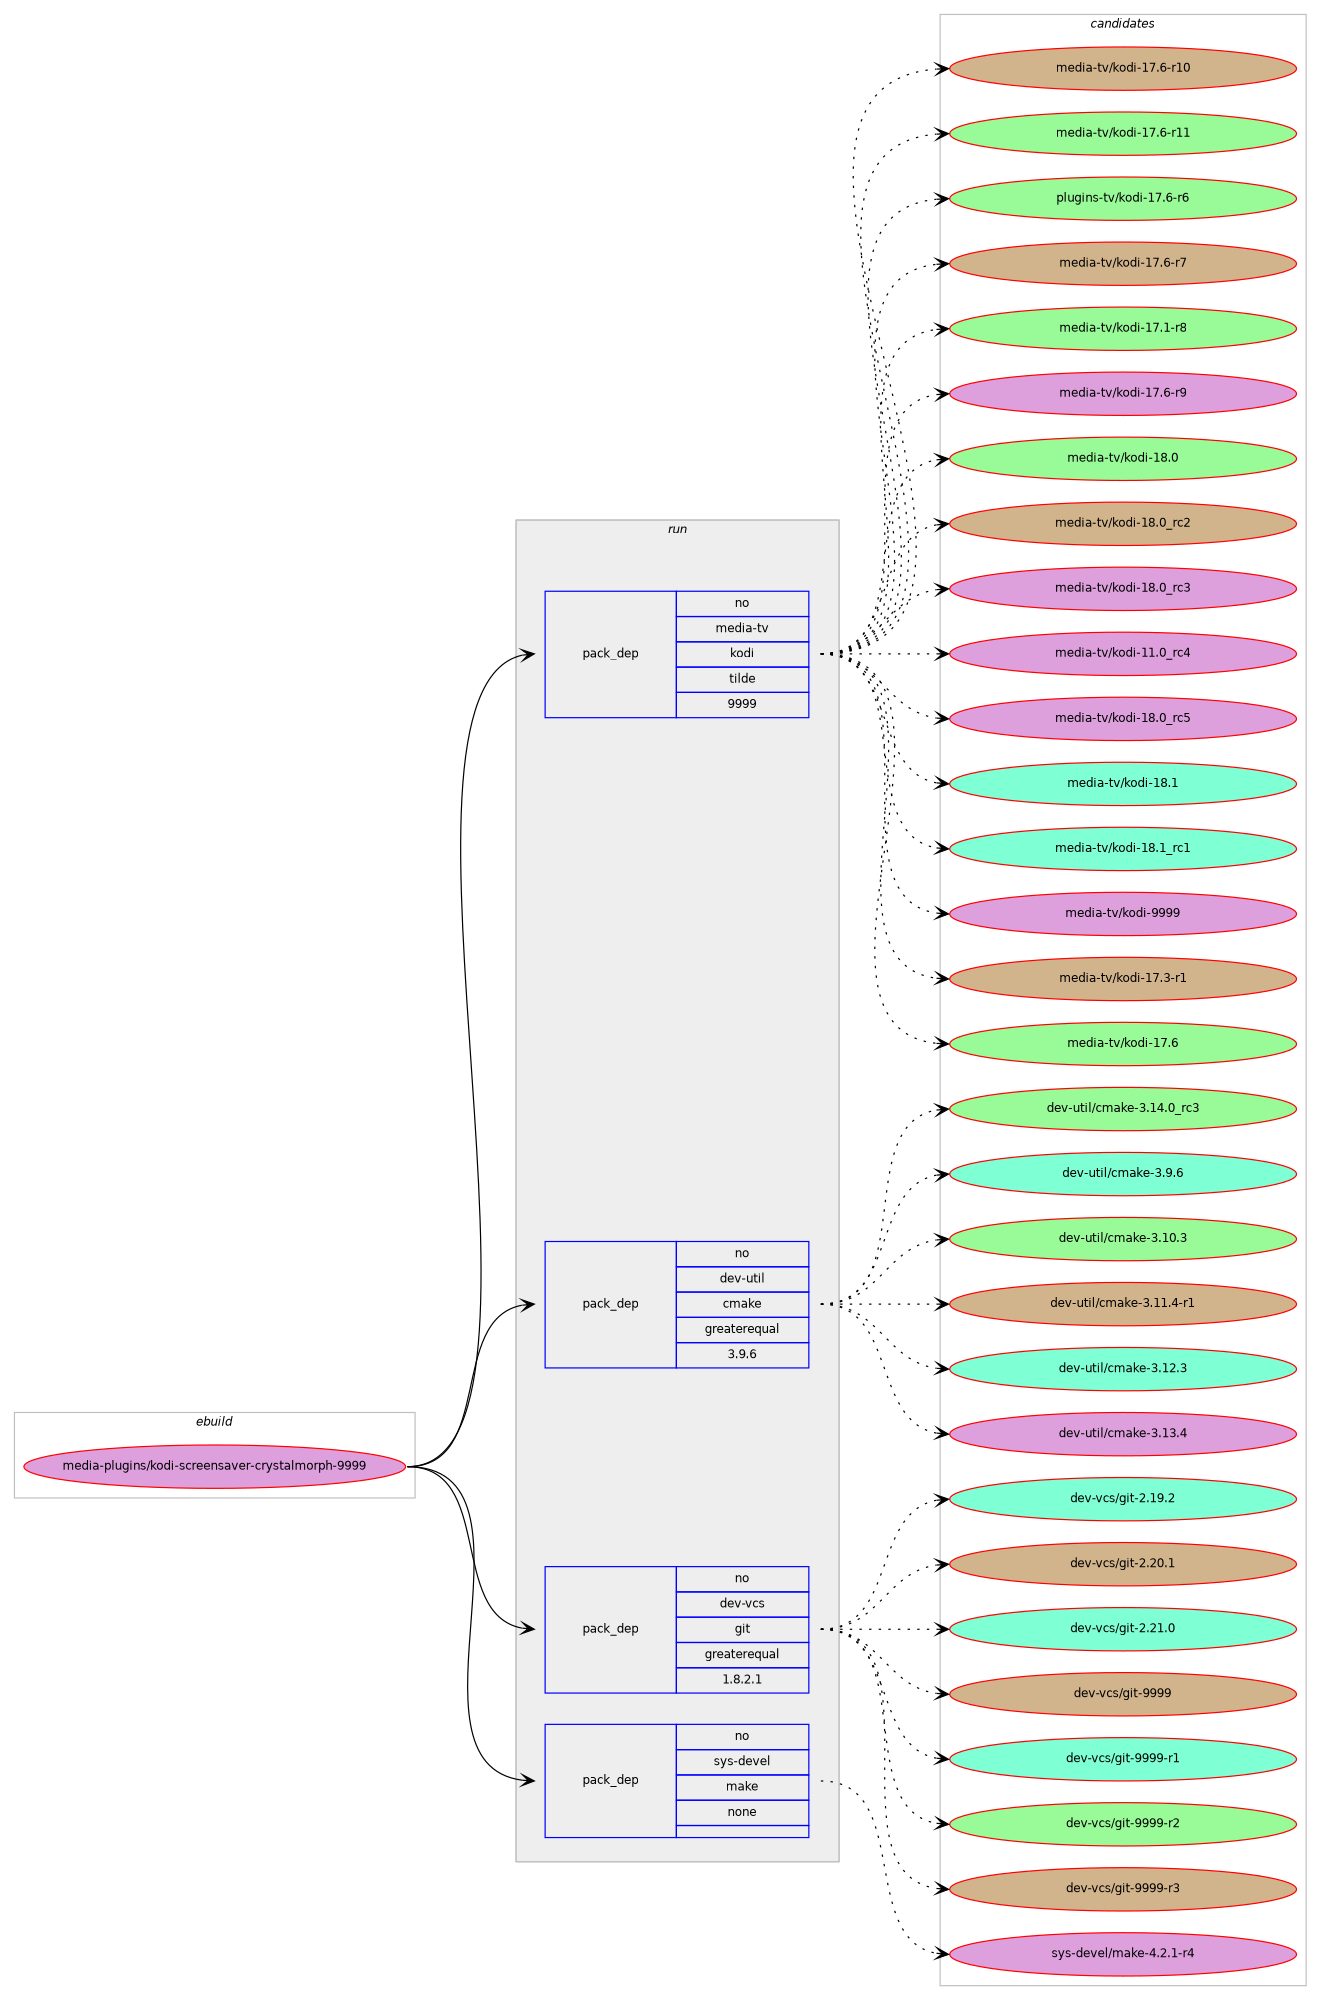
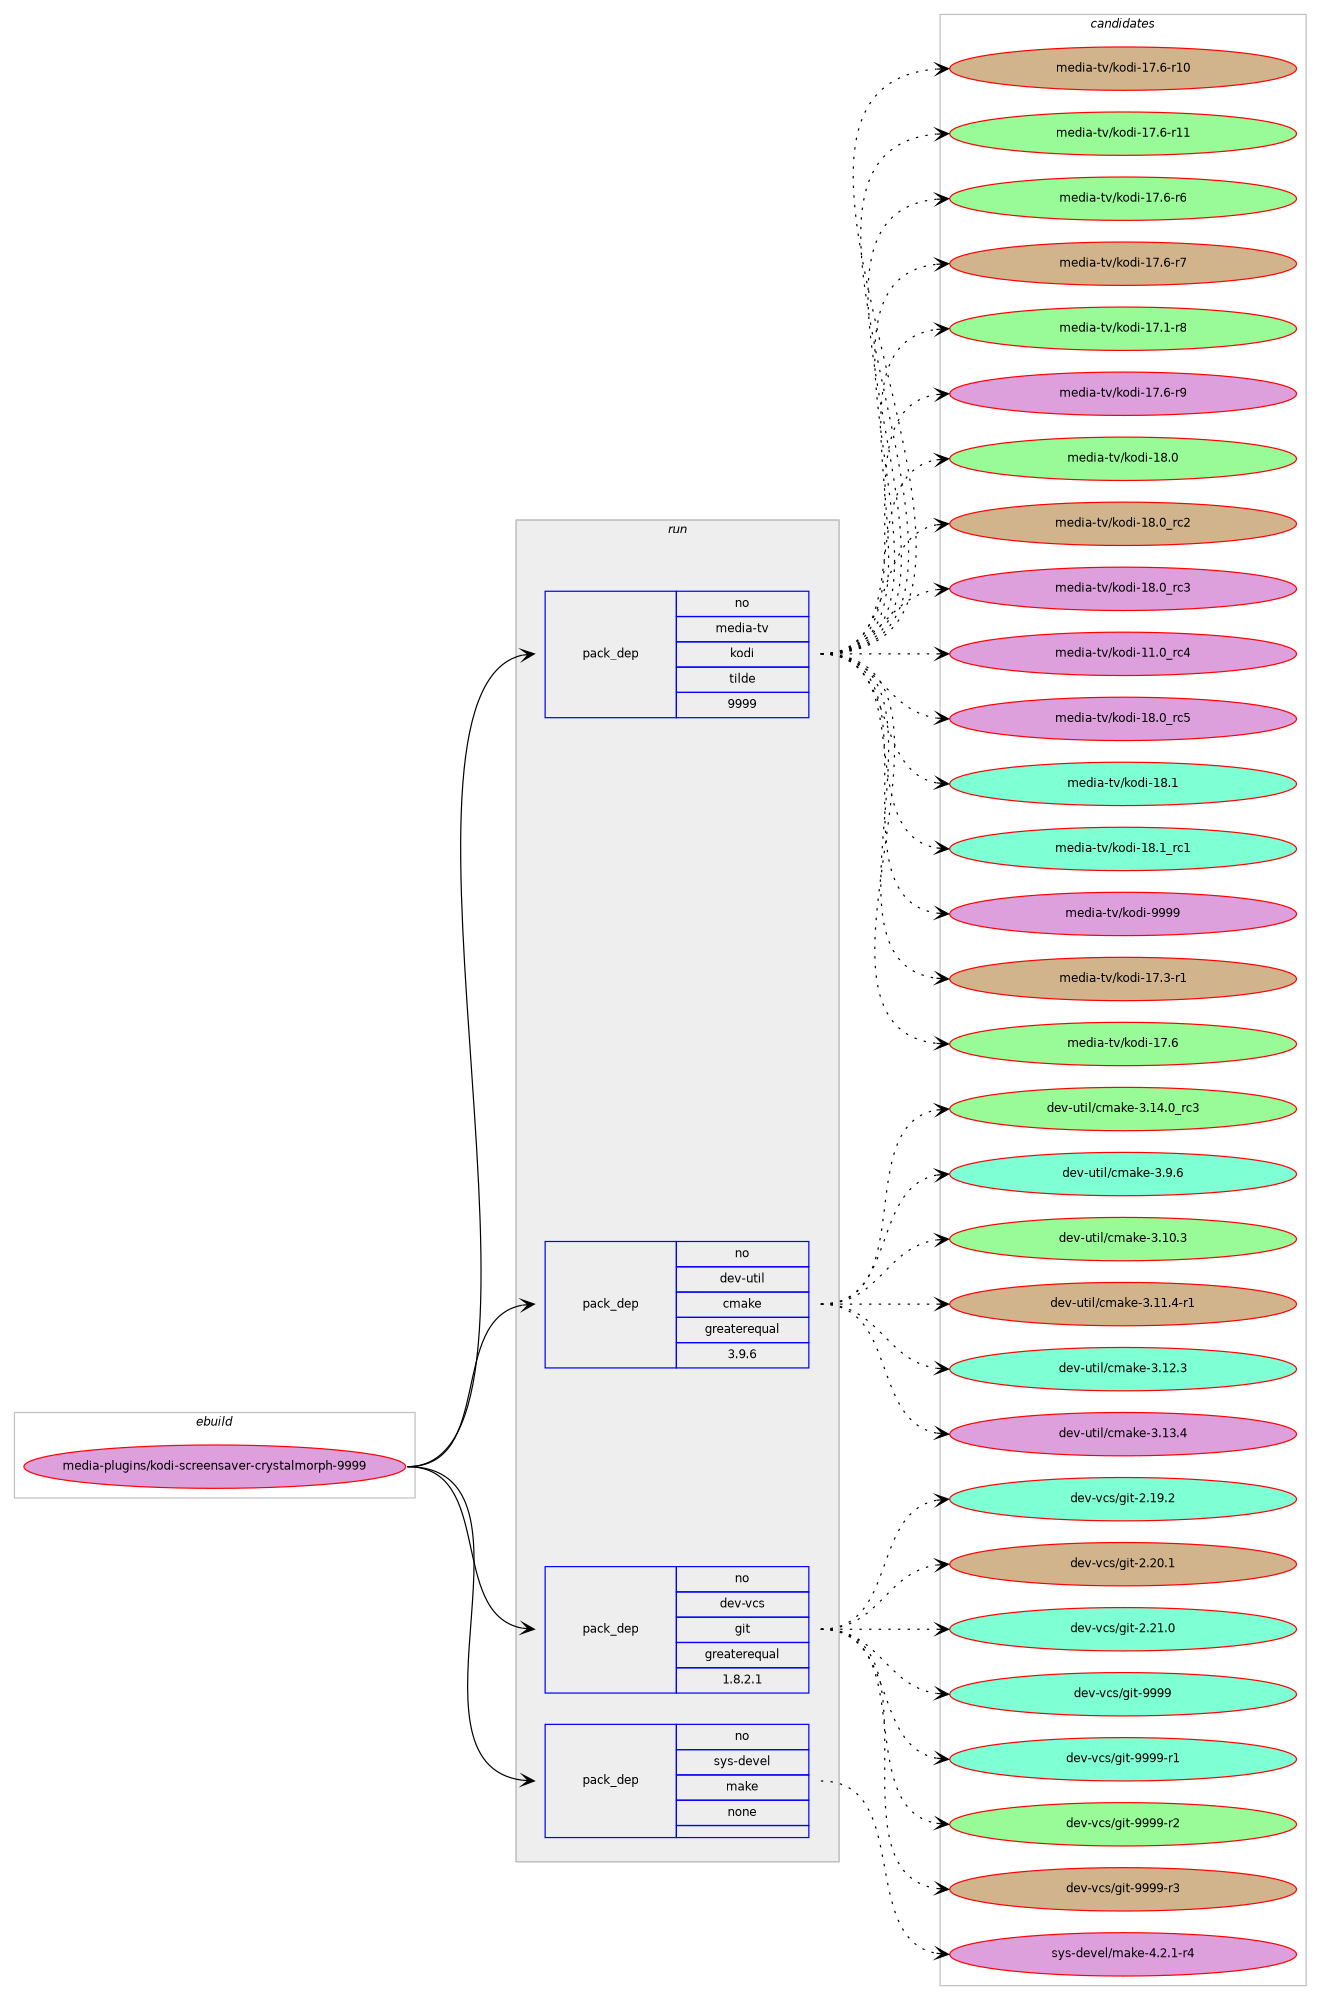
node "plugins-tv/kodi-17.6-r6": label "plugins-tv/kodi-17.6-r6" -> "media-tv/kodi-17.6-r6"
node "dev-vcs/git-9999": fillcolor tan -> aquamarine
